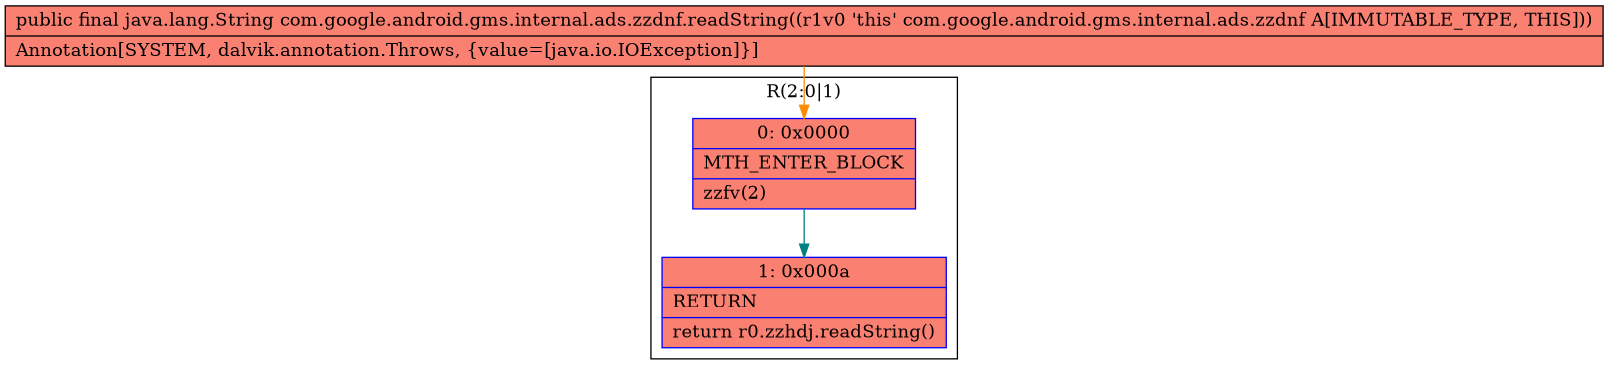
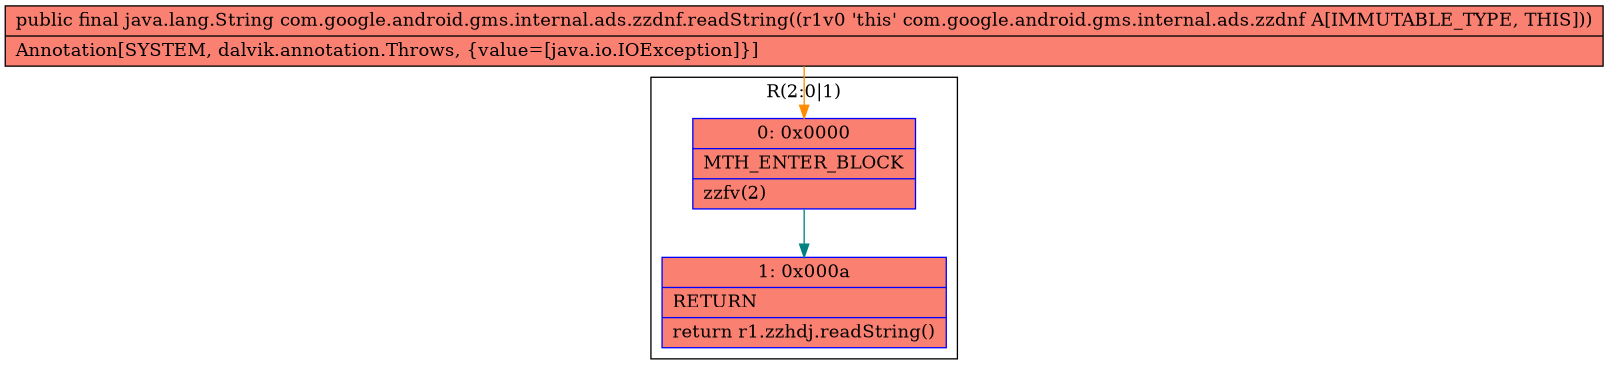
node "1: 0x000a": text "return r0.zzhdj.readString()" -> "return r1.zzhdj.readString()"
